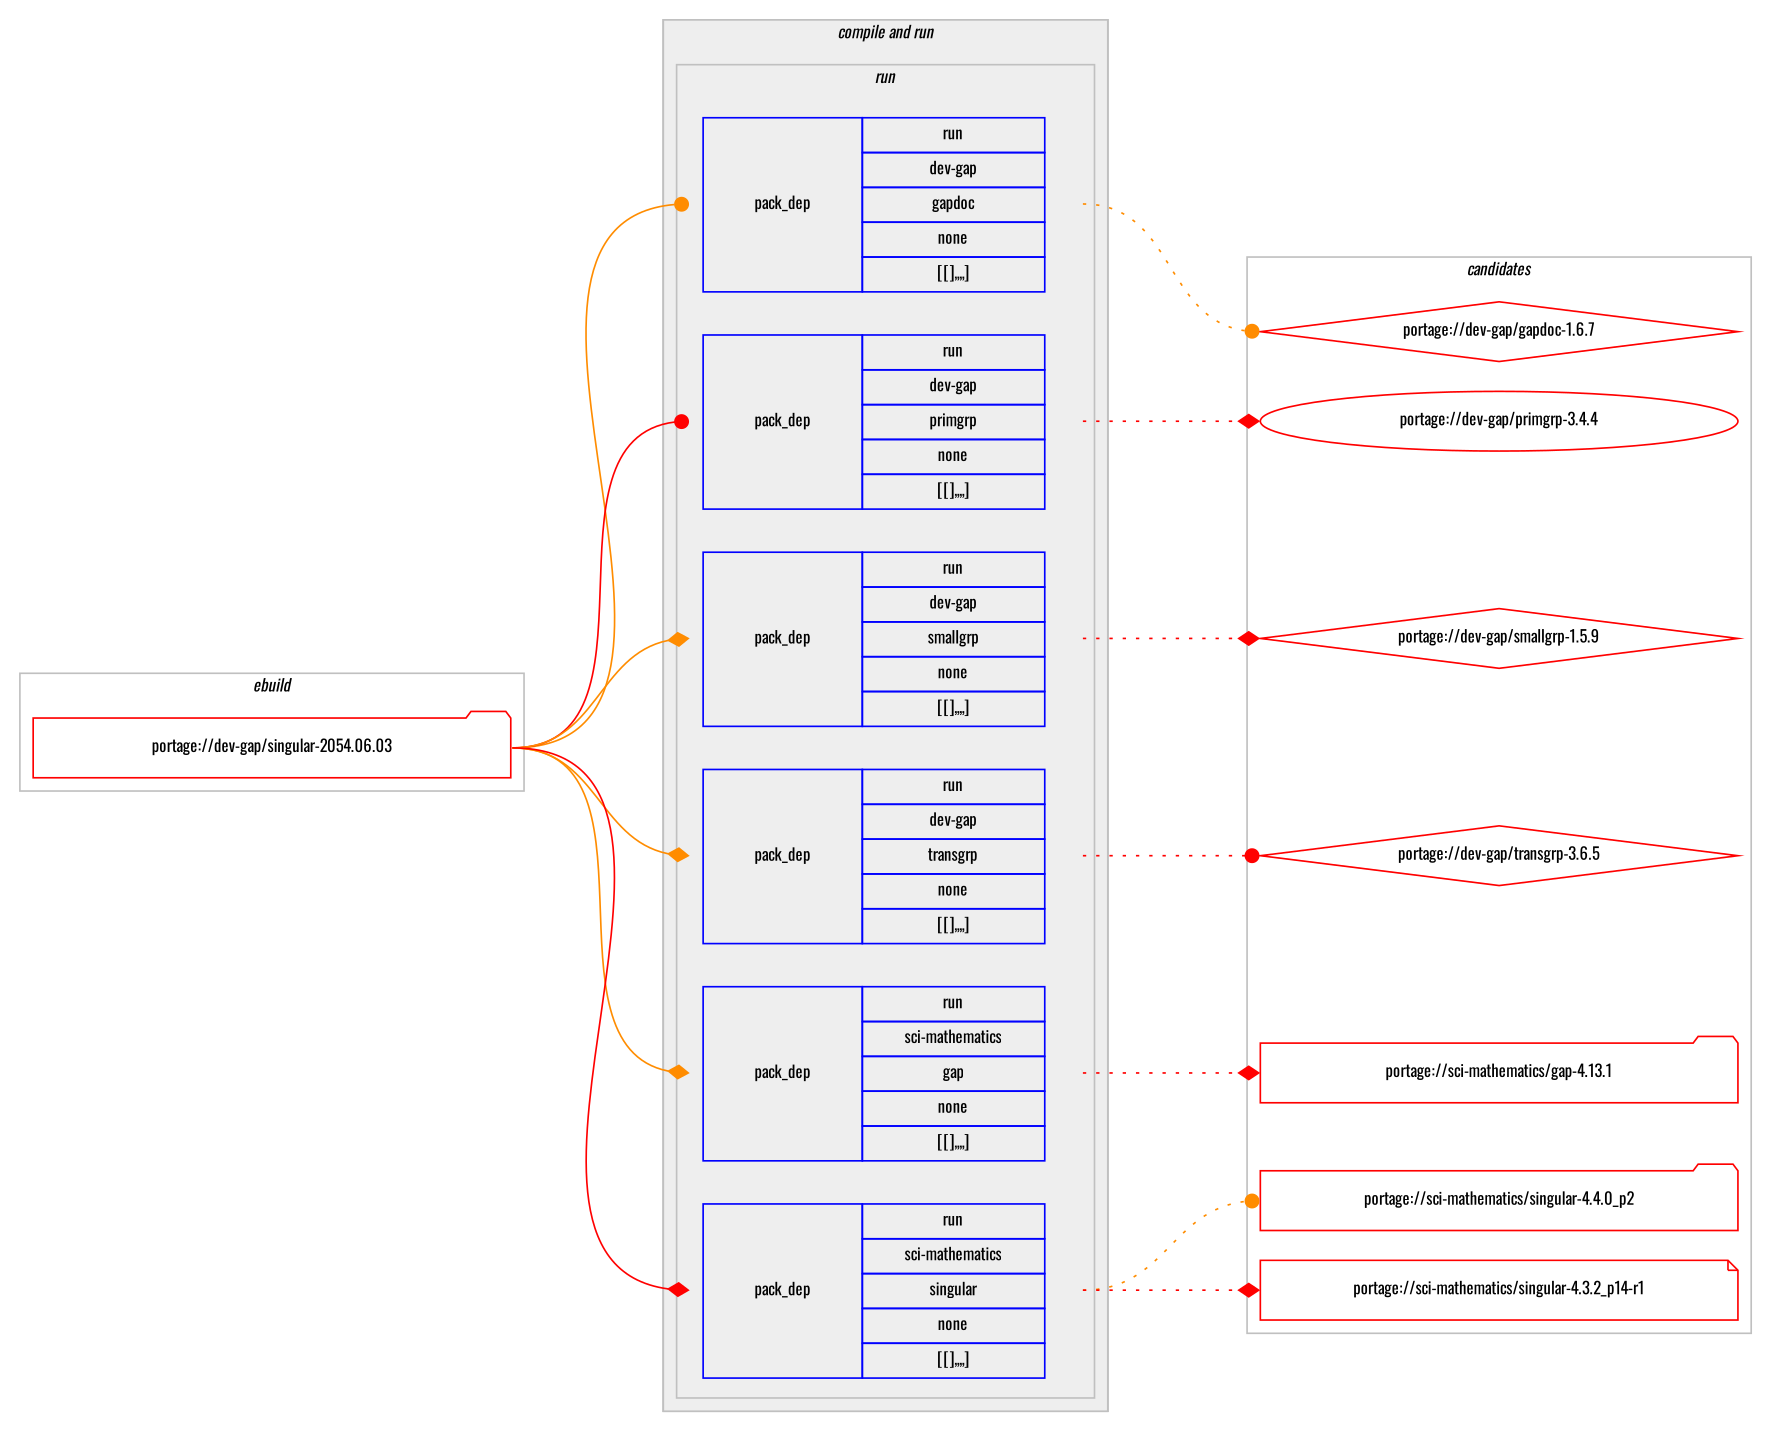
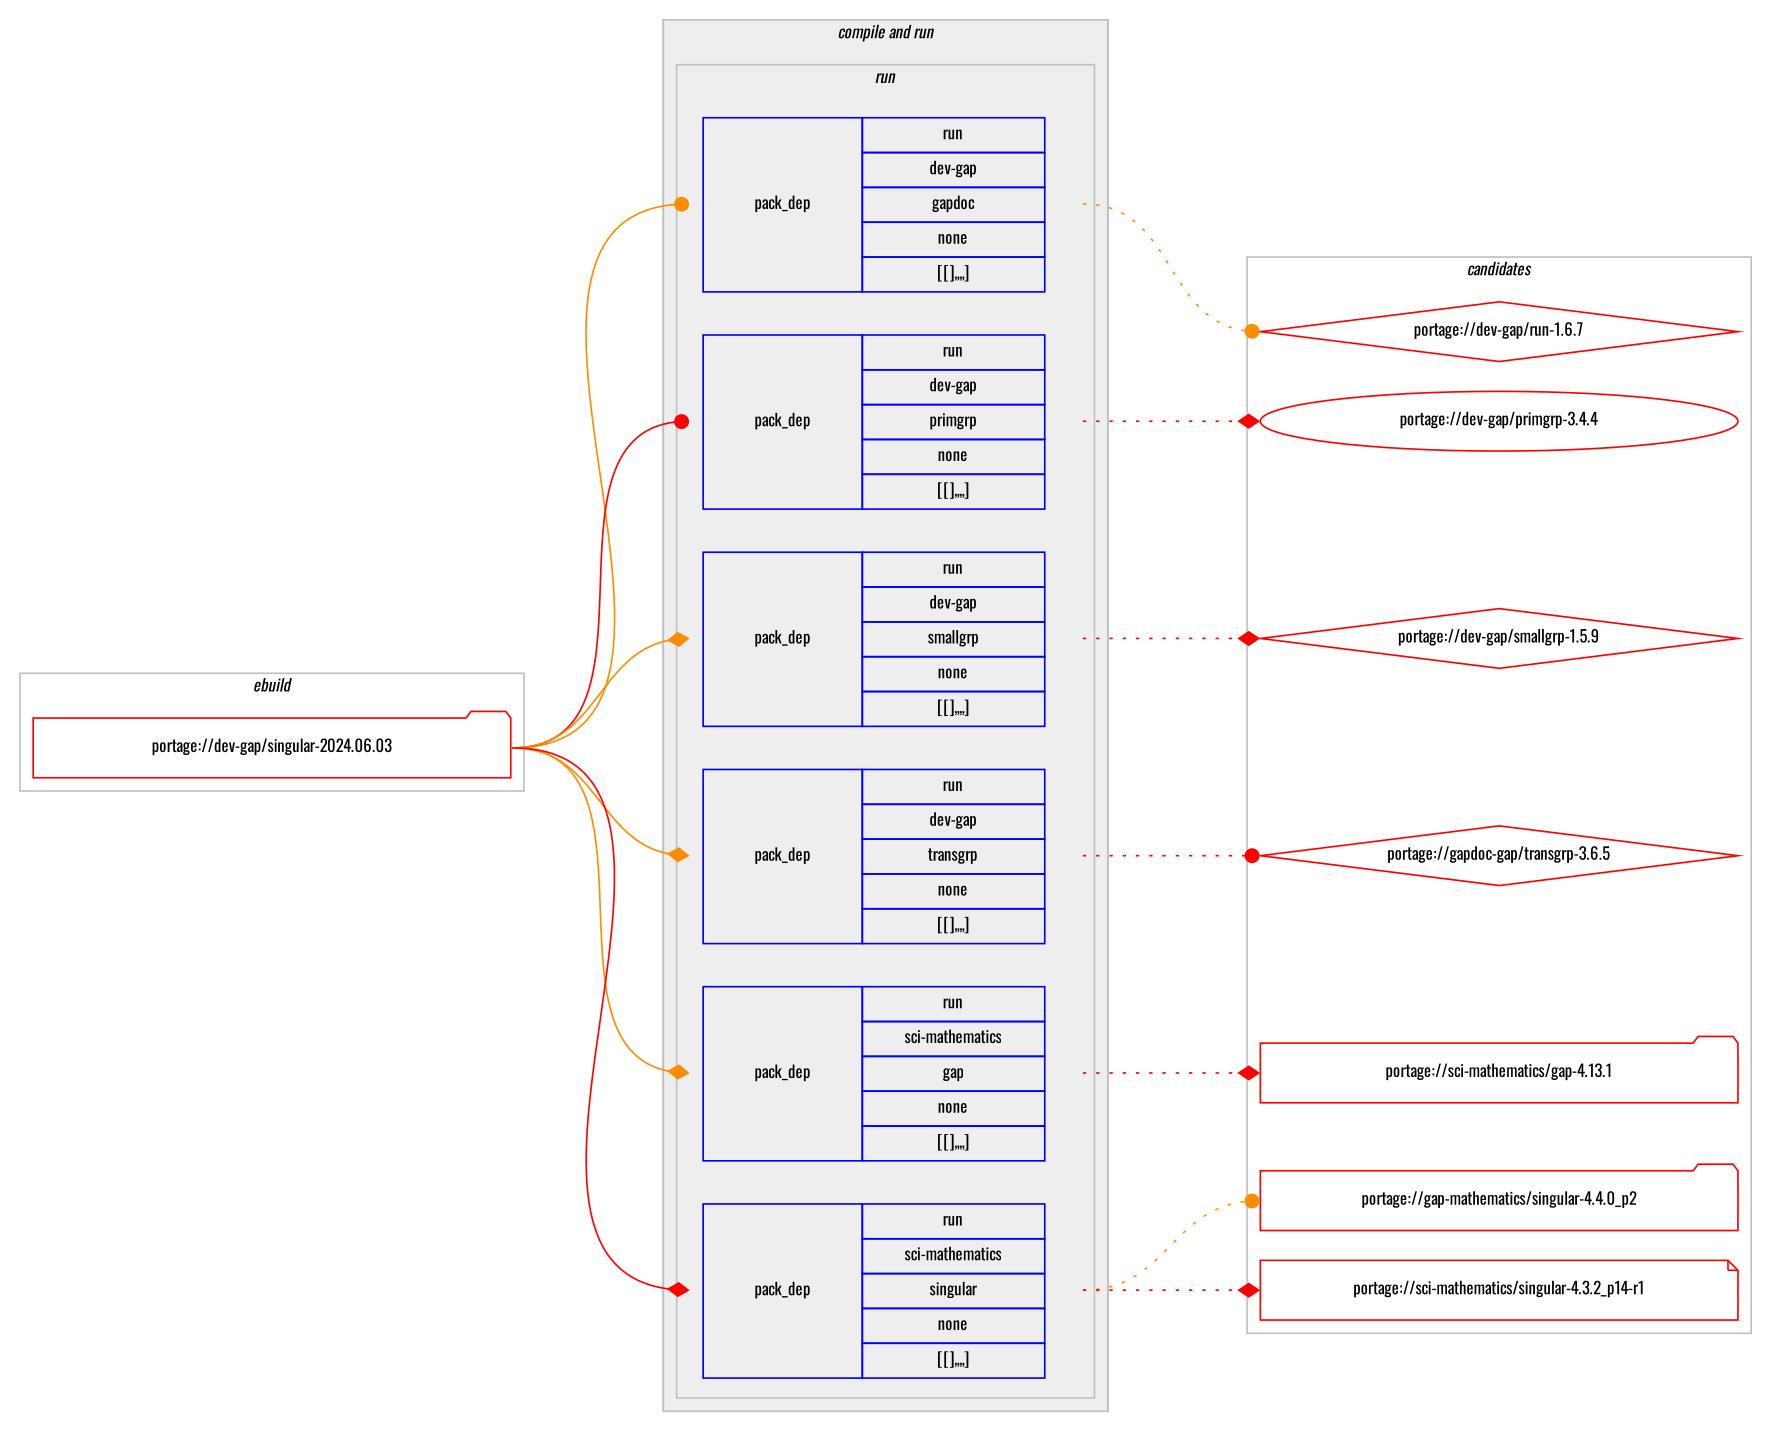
node "portage://dev-gap/gapdoc-1.6.7": label "portage://dev-gap/gapdoc-1.6.7" -> "portage://dev-gap/run-1.6.7"
node "portage://dev-gap/singular-2054.06.03": label "portage://dev-gap/singular-2054.06.03" -> "portage://dev-gap/singular-2024.06.03"
node "portage://dev-gap/transgrp-3.6.5": label "portage://dev-gap/transgrp-3.6.5" -> "portage://gapdoc-gap/transgrp-3.6.5"
node "portage://sci-mathematics/singular-4.4.0_p2": label "portage://sci-mathematics/singular-4.4.0_p2" -> "portage://gap-mathematics/singular-4.4.0_p2"
